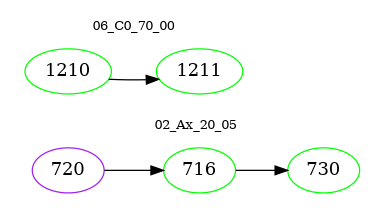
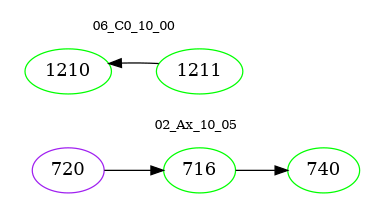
cluster "06_C0_70_00": label "06_C0_70_00" -> "06_C0_10_00"
edge "1210" -> "1211": reversed
cluster "02_Ax_20_05": label "02_Ax_20_05" -> "02_Ax_10_05"
node "730": label "730" -> "740"
